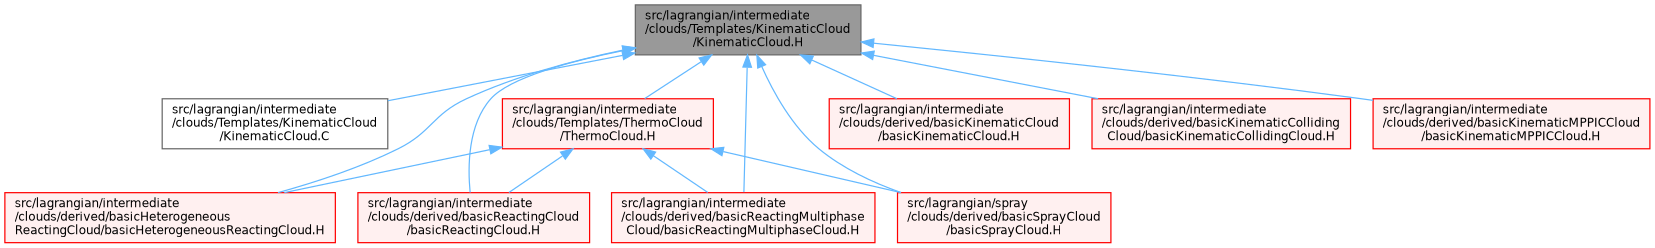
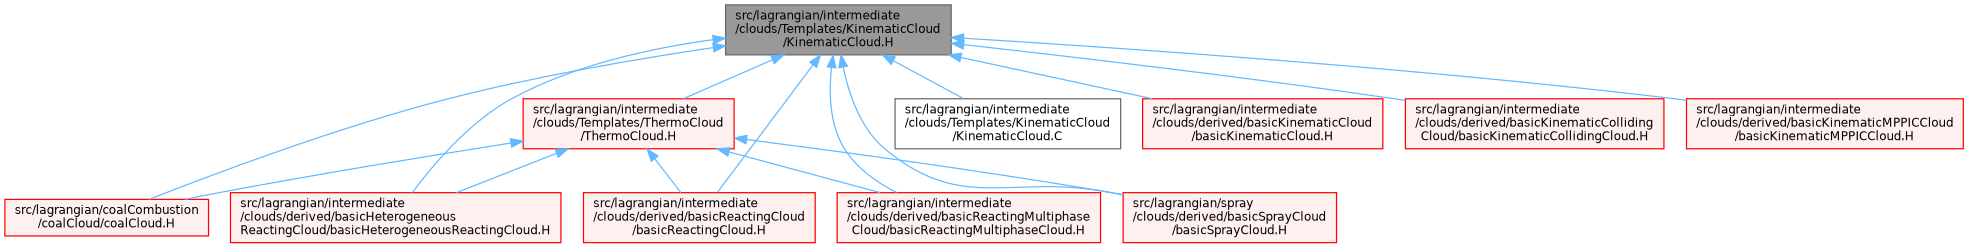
node "src/lagrangian/coalCombustion /coalCloud/coalCloud.H": added
